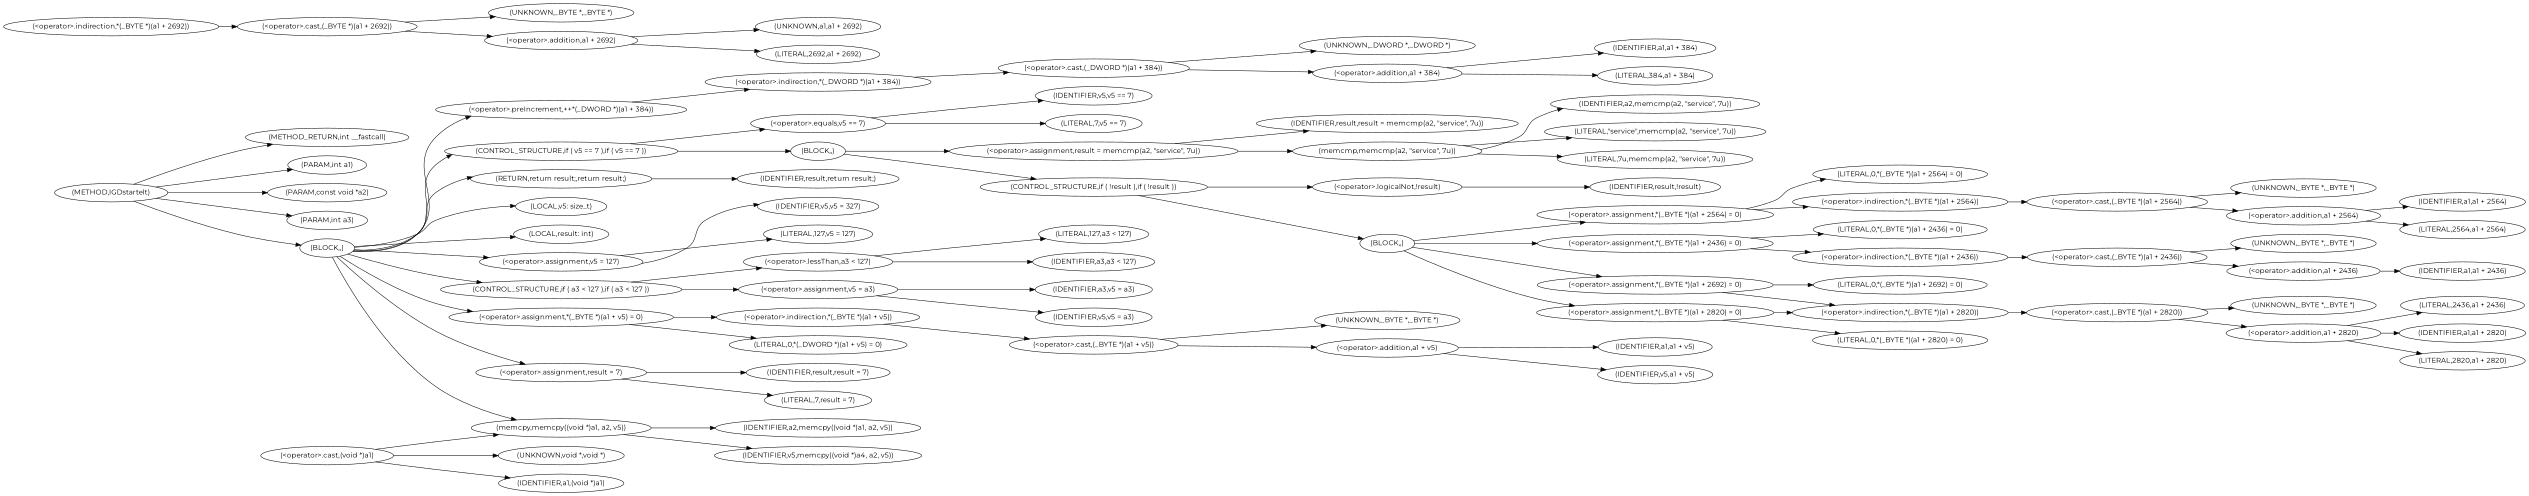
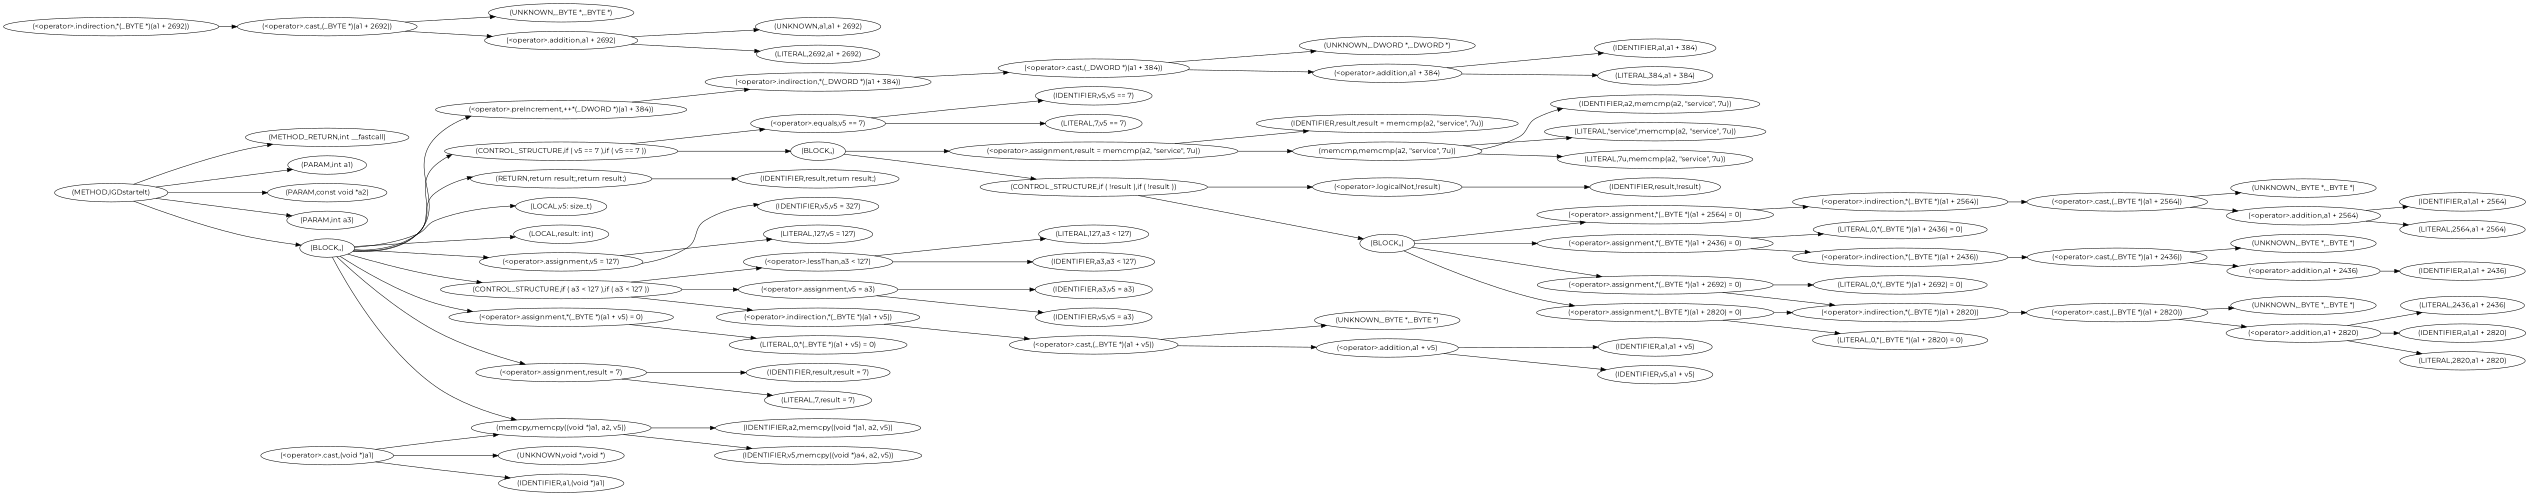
node "(LITERAL,0,*(_BYTE *)(a1 + 2564) = 0)": removed
edge "(<operator>.assignment,*(_BYTE *)(a1 + v5) = 0)" -> "(<operator>.indirection,*(_BYTE *)(a1 + v5))": now "(CONTROL_STRUCTURE,if ( a3 < 127 ),if ( a3 < 127 ))" -> "(<operator>.indirection,*(_BYTE *)(a1 + v5))"
node "(LITERAL,0,*(_DWORD *)(a1 + v5) = 0)": label "(LITERAL,0,*(_DWORD *)(a1 + v5) = 0)" -> "(LITERAL,0,*(_BYTE *)(a1 + v5) = 0)"
